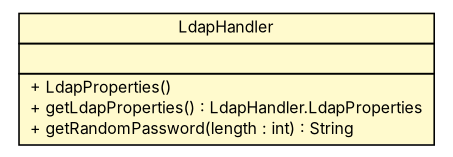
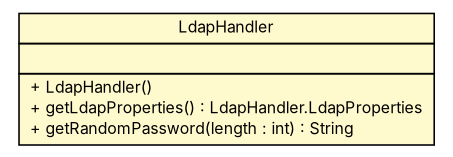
node "LdapHandler": text "+ LdapProperties()" -> "+ LdapHandler()"
